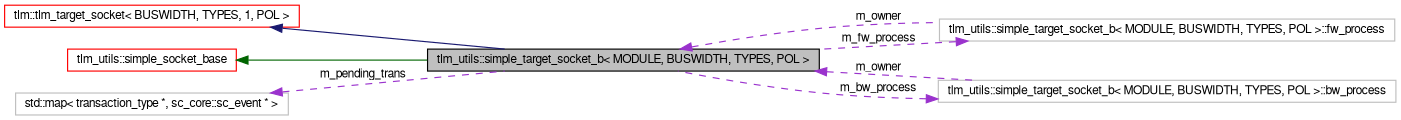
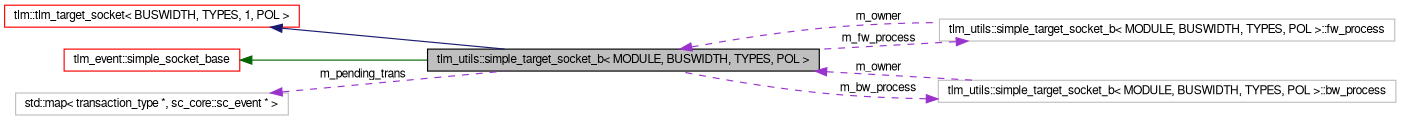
node "tlm_utils::simple_socket_base": label "tlm_utils::simple_socket_base" -> "tlm_event::simple_socket_base"
